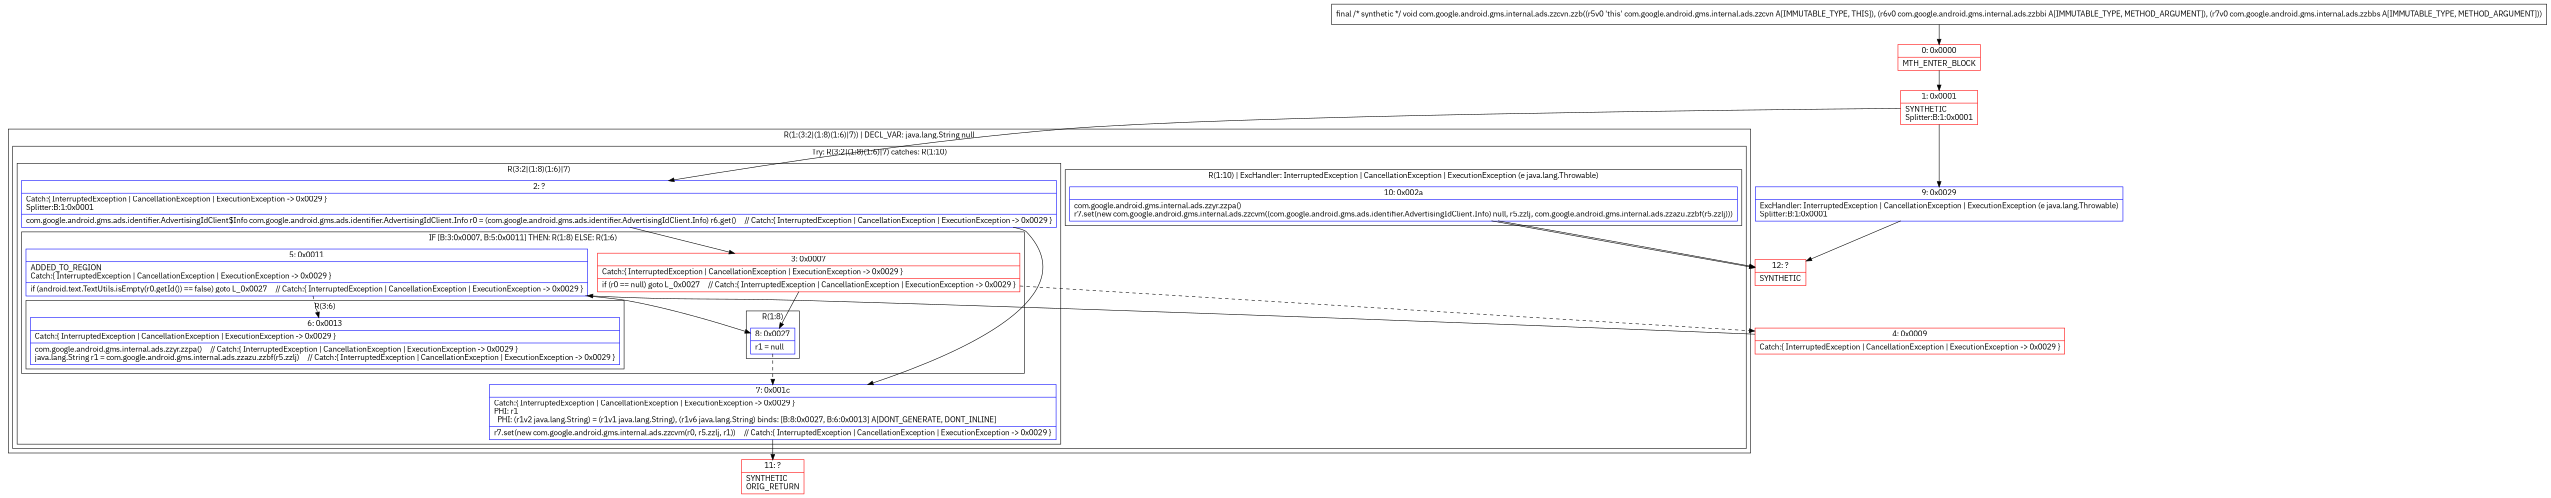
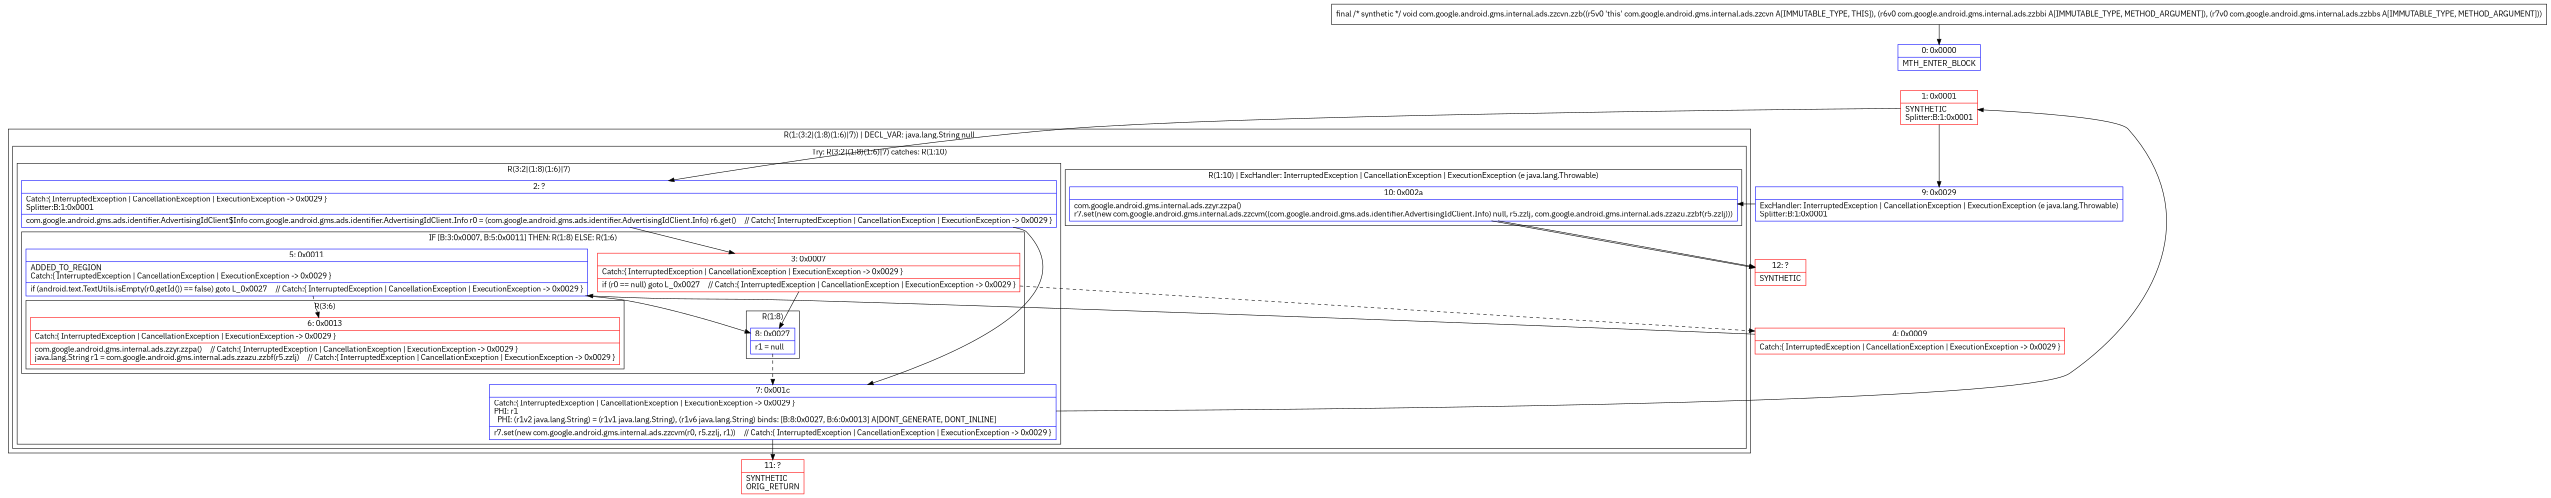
node "0: 0x0000": color red -> blue
edge "0: 0x0000" -> "1: 0x0001": now "7: 0x001c" -> "1: 0x0001"
edge "9: 0x0029" -> "12: ?": now "9: 0x0029" -> "10: 0x002a"
node "6: 0x0013": color blue -> red
